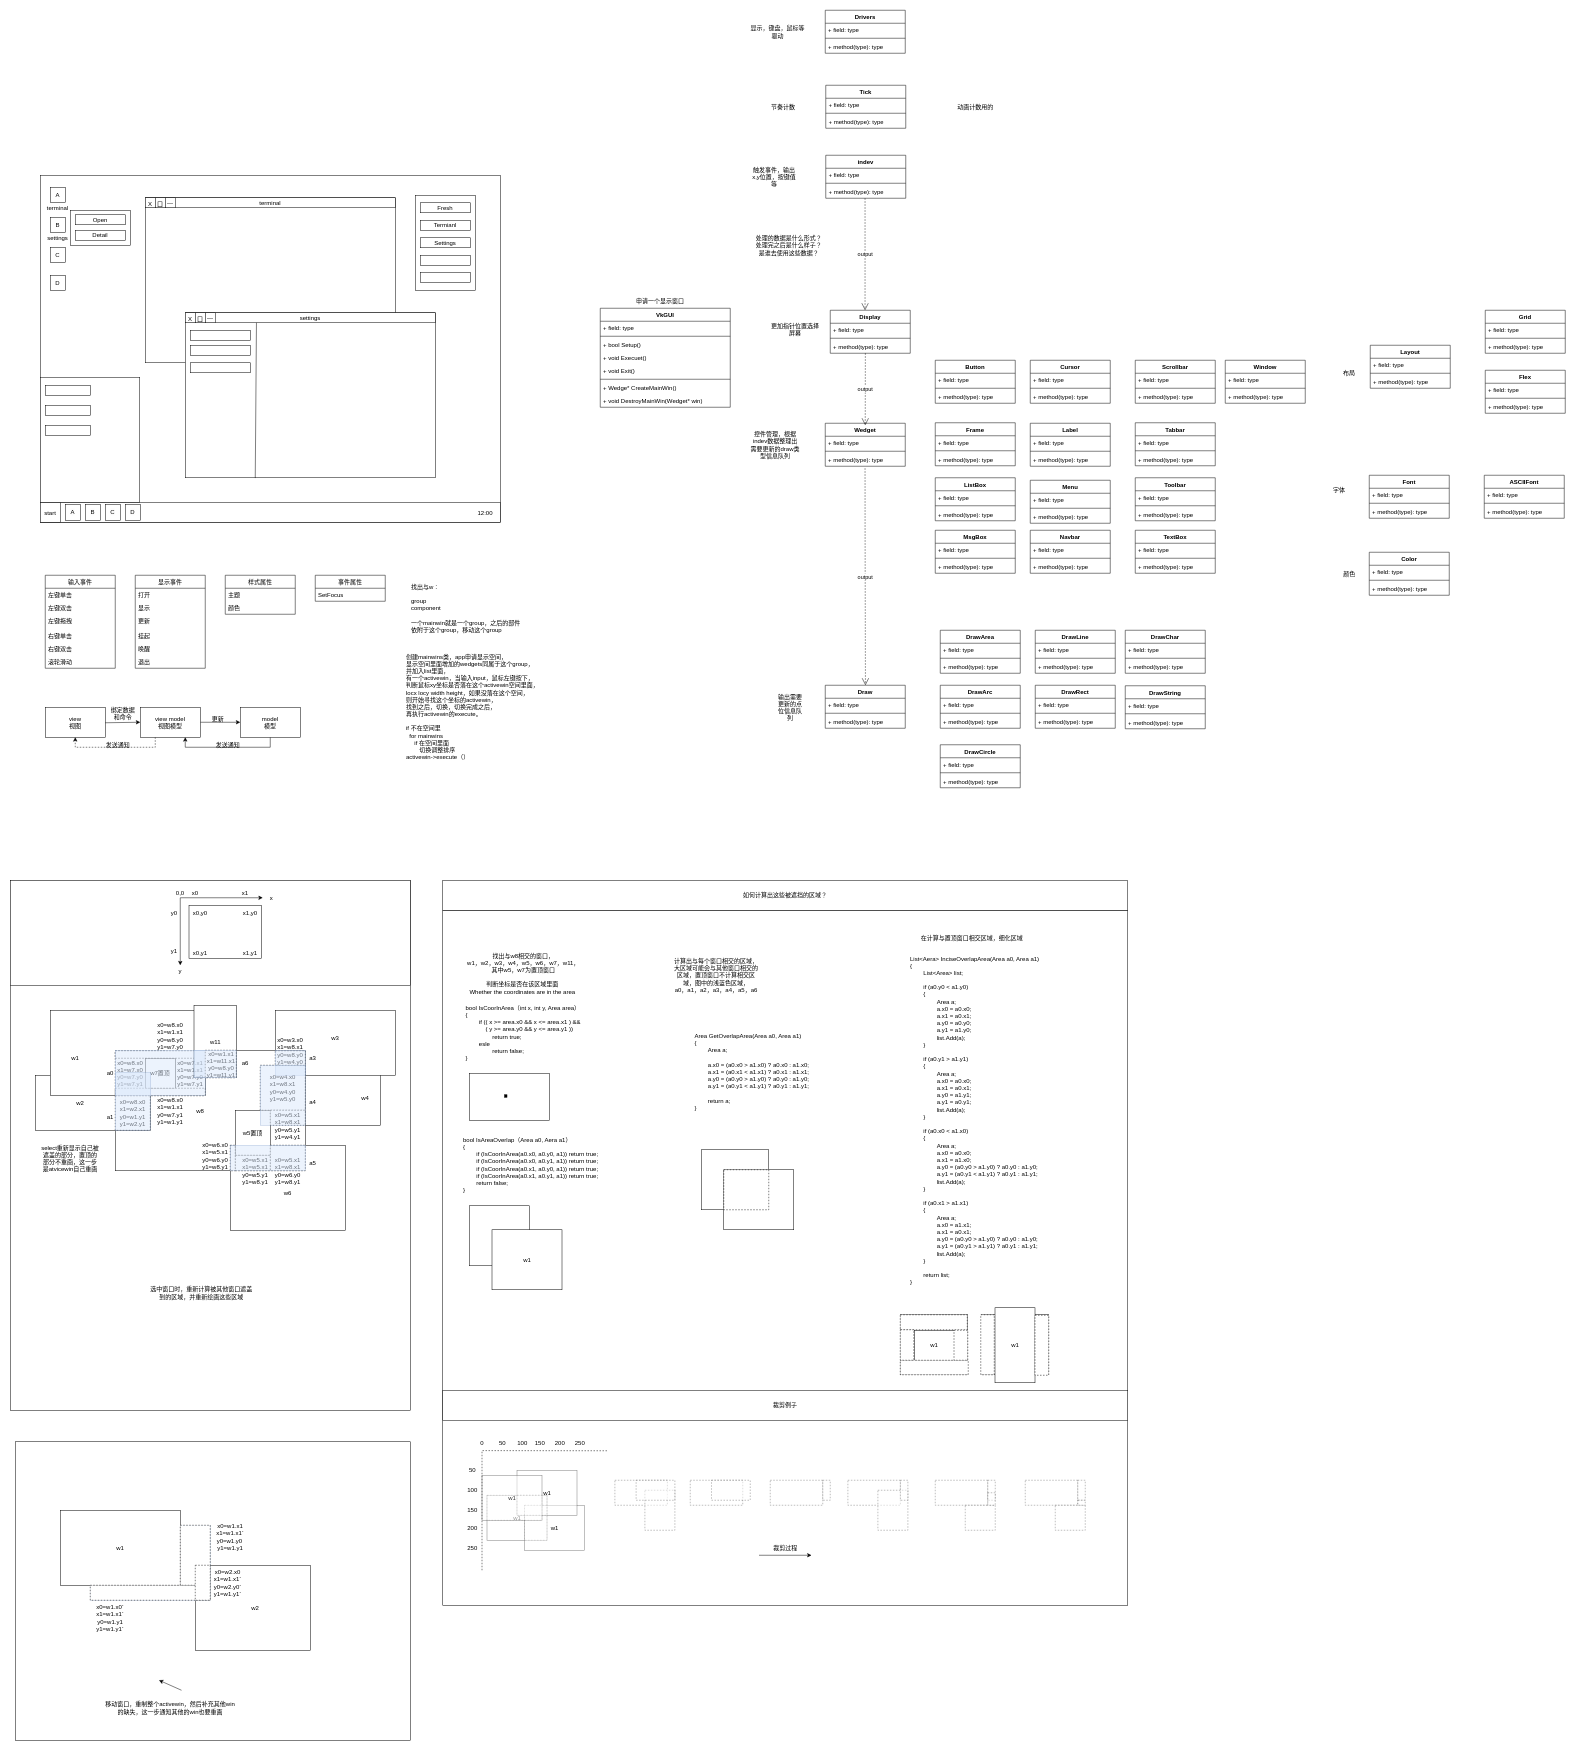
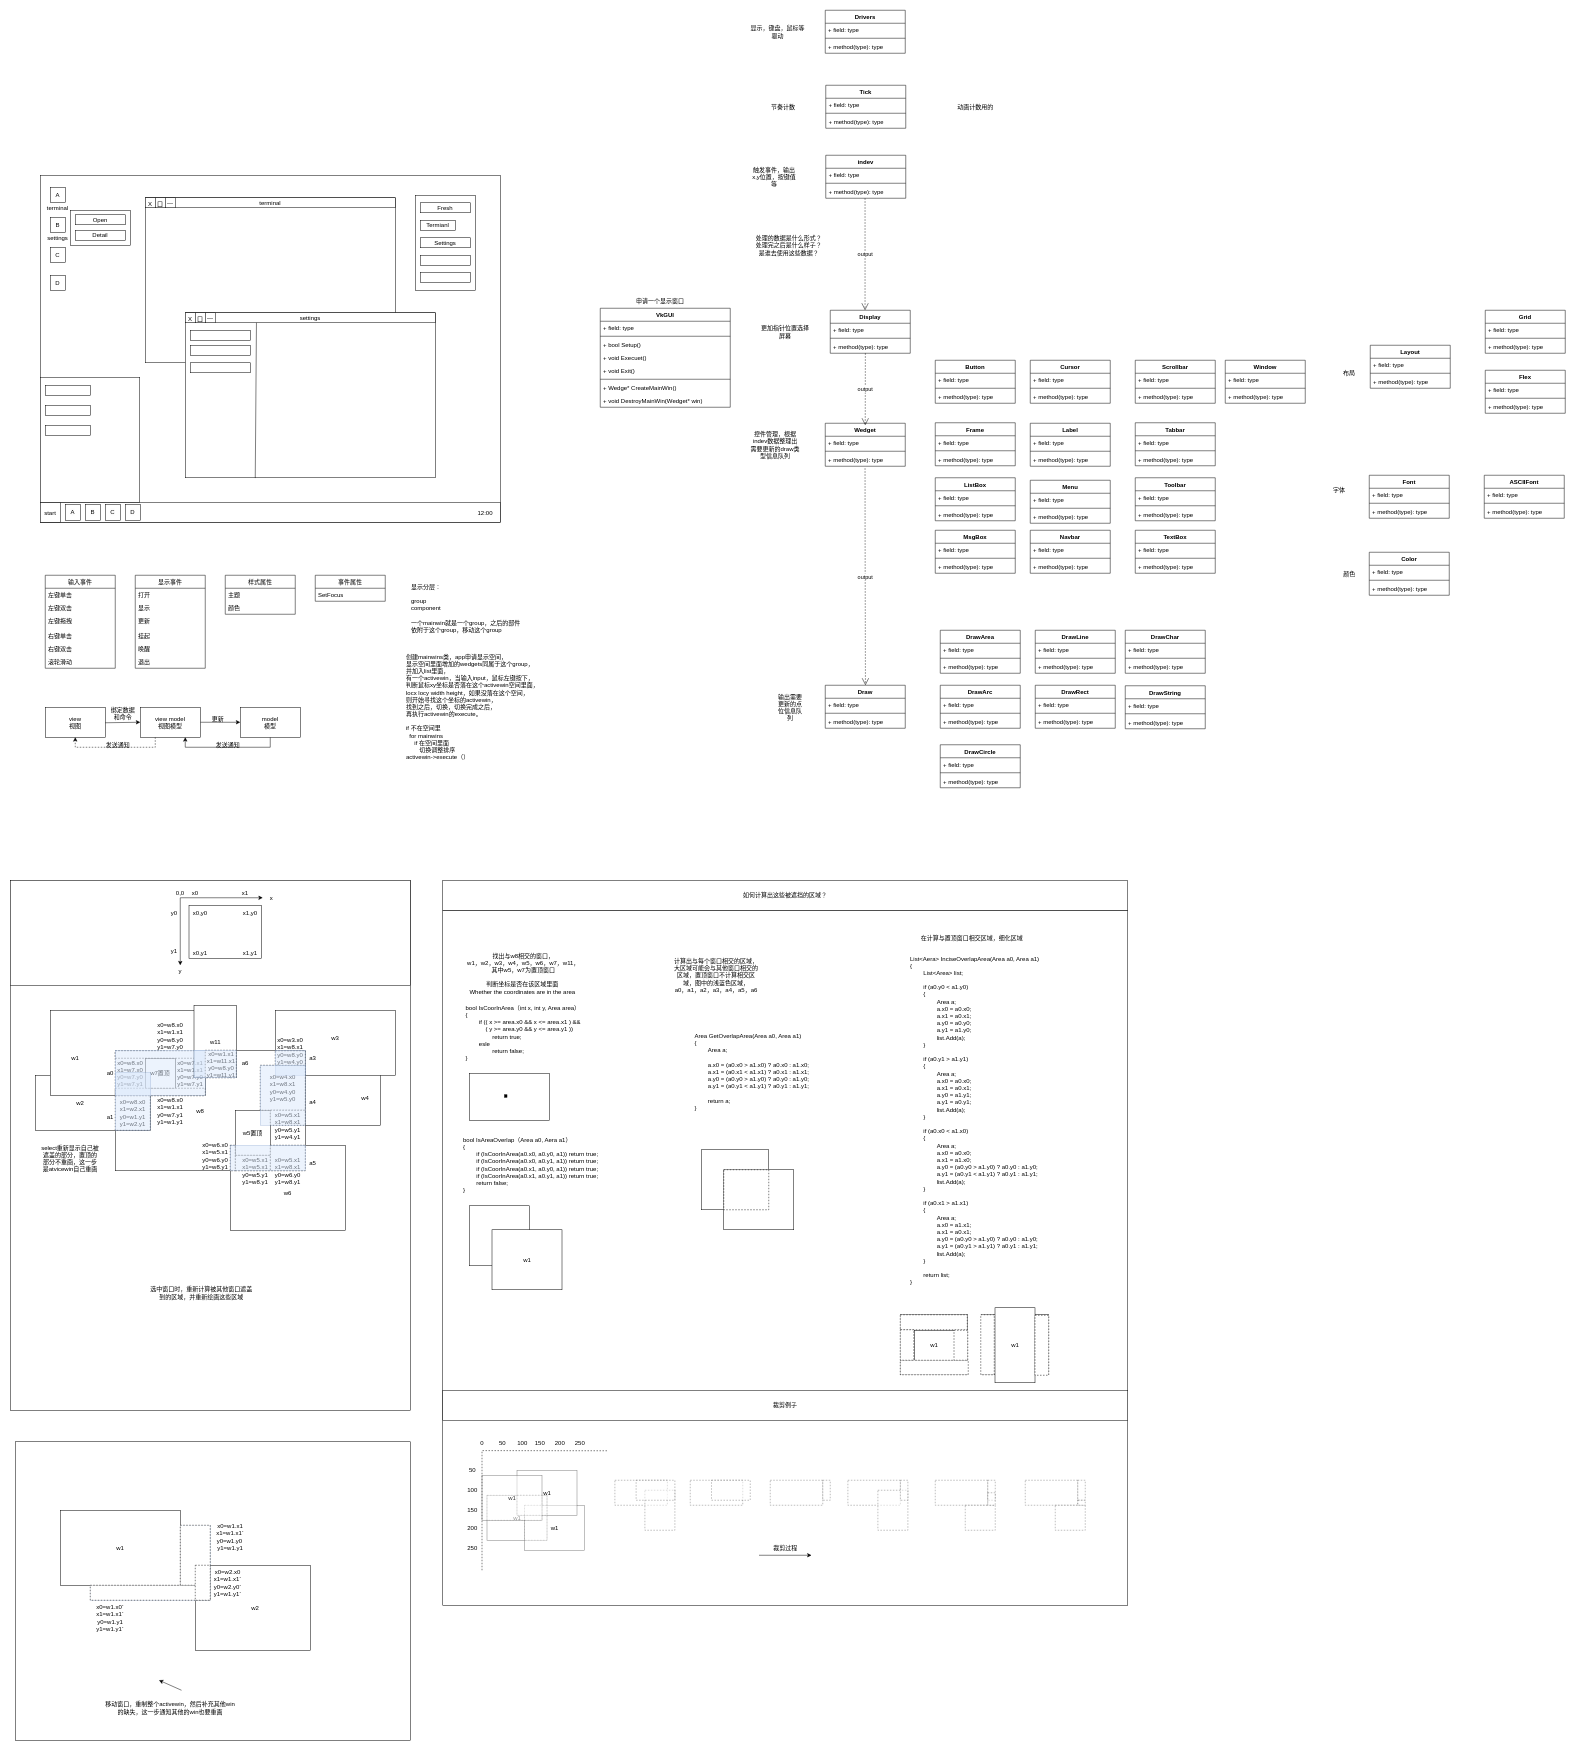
node "Termianl": size 50x10 -> 35x10
node "更加指针位置选择屏幕": moved (795, 329) -> (785, 332)
node "找出与w： group component 一个mainwin就是一个group，之后的部件依附于这个group，移动这个group": label "找出与w： group component 一个mainwin就是一个group，之后的部件依附于这个group，移动这个group" -> "显示分层： group component 一个mainwin就是一个group，之后的部件依附于这个group，移动这个group"
